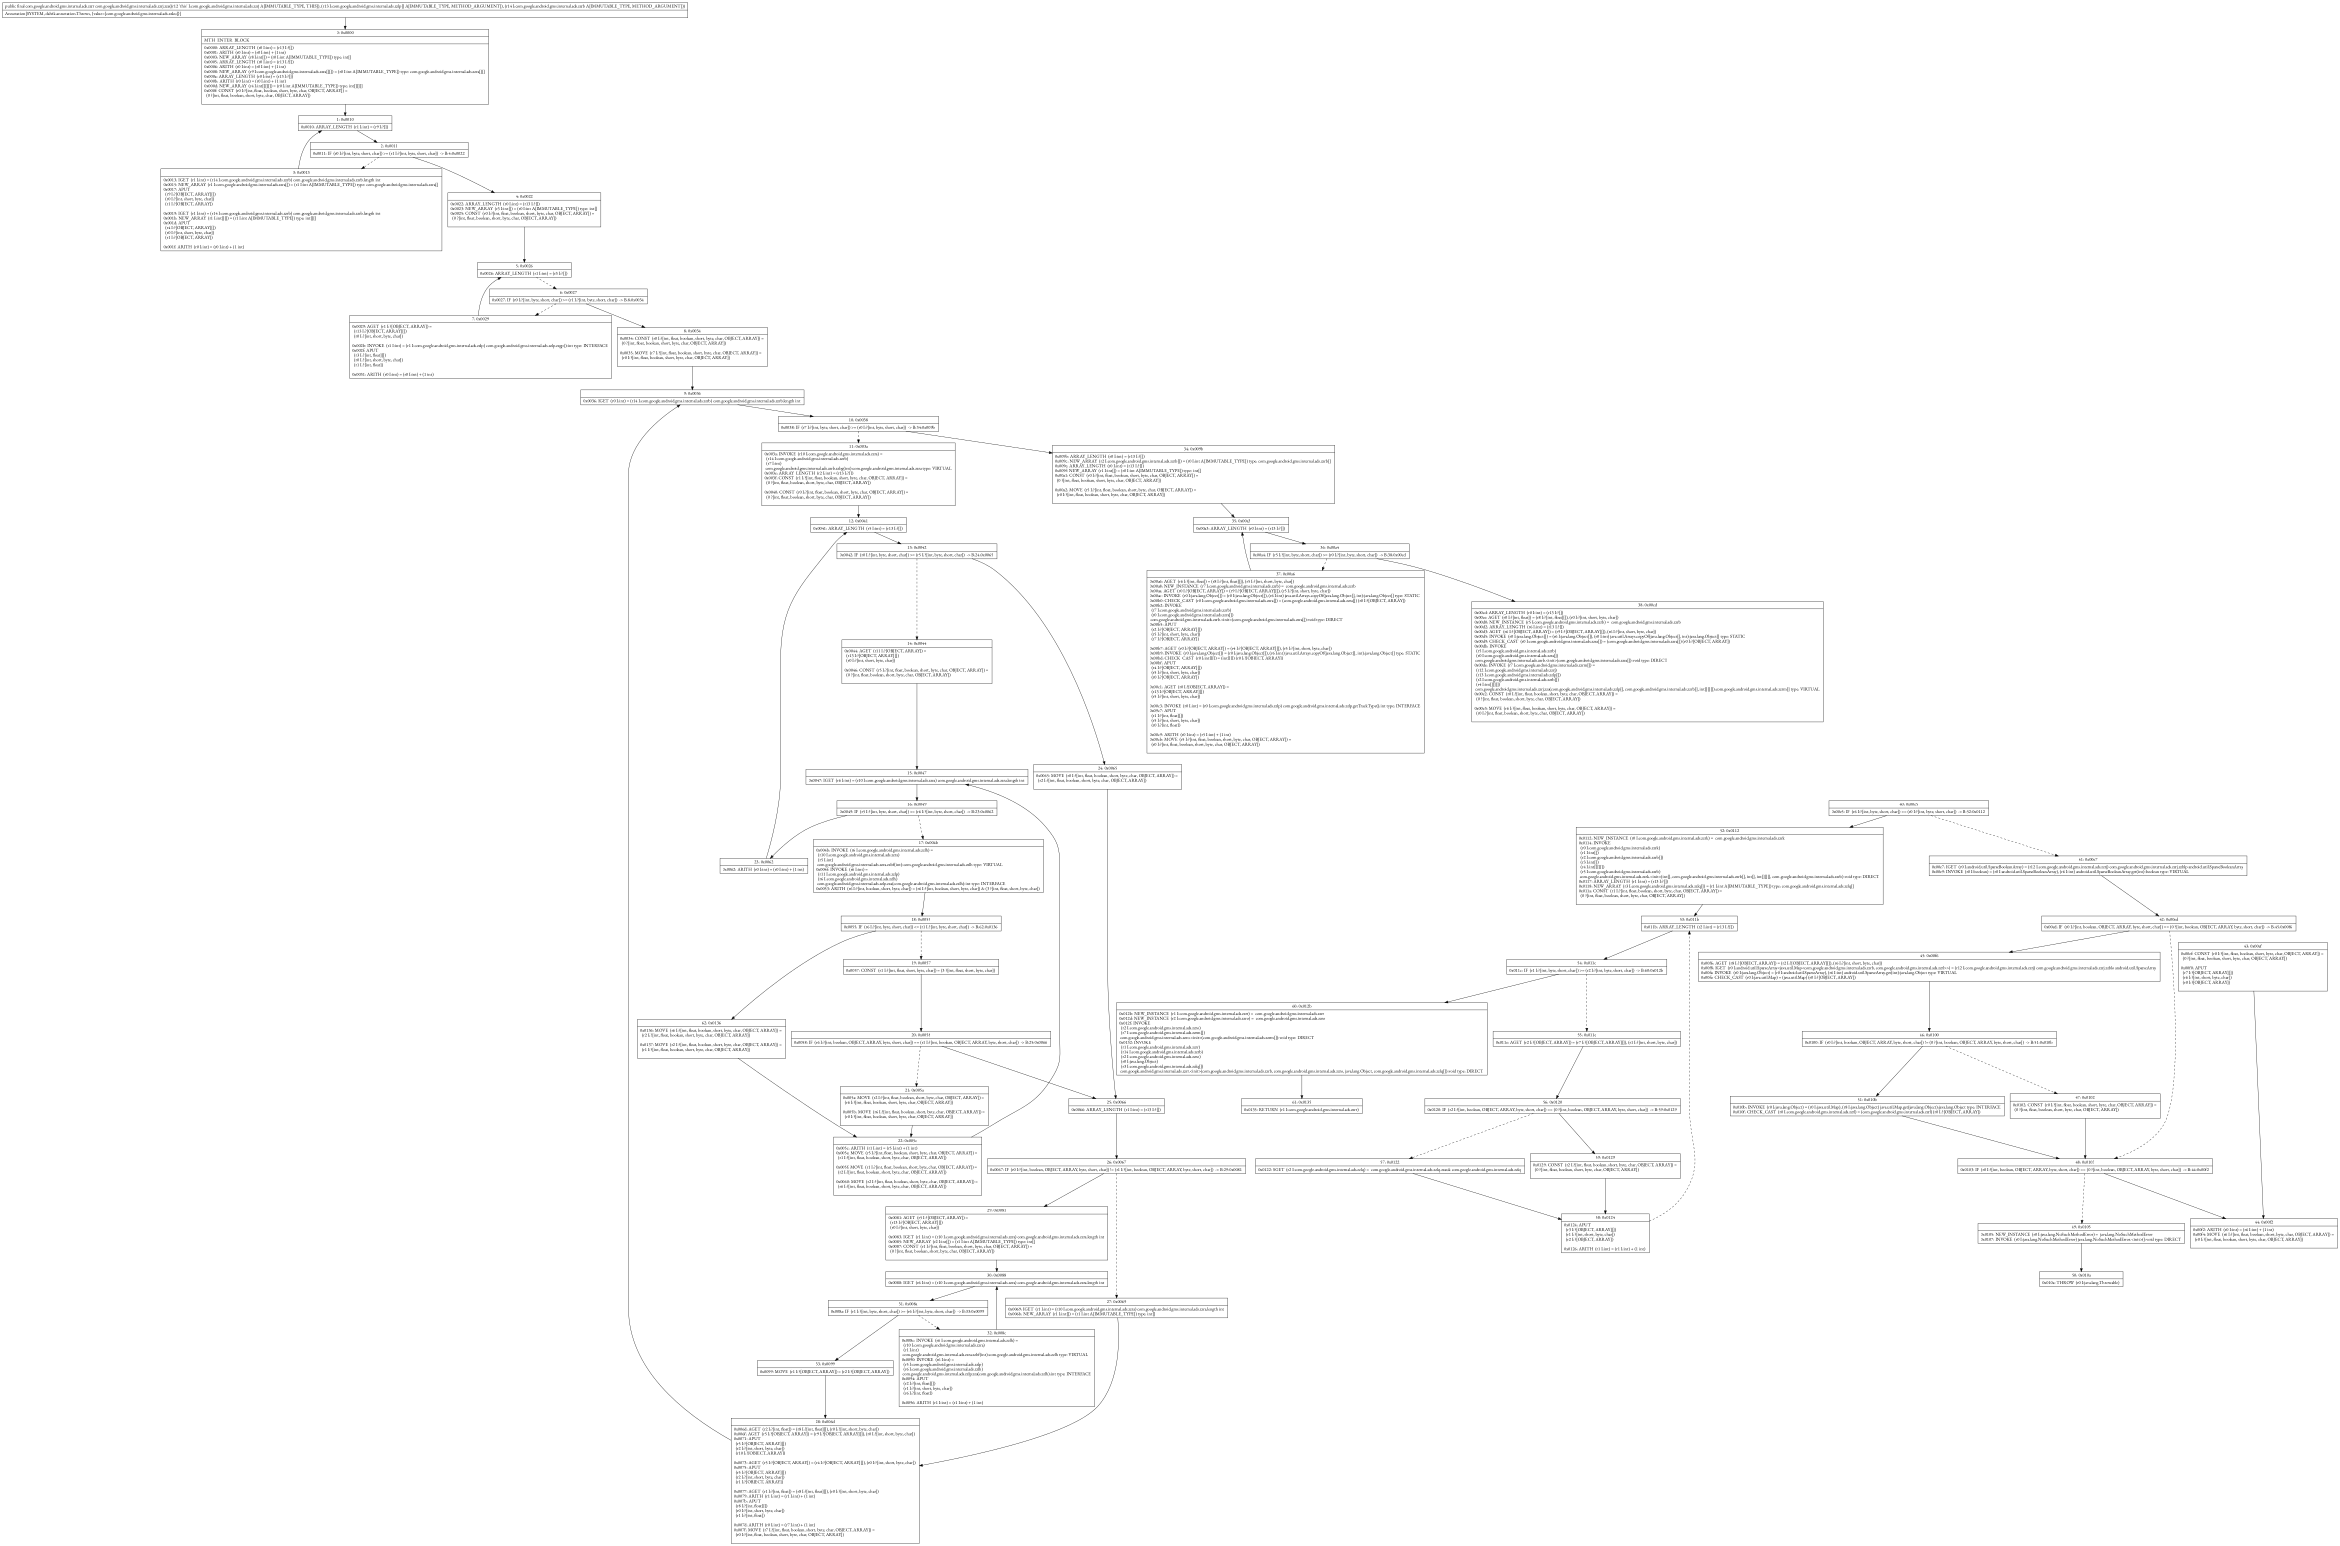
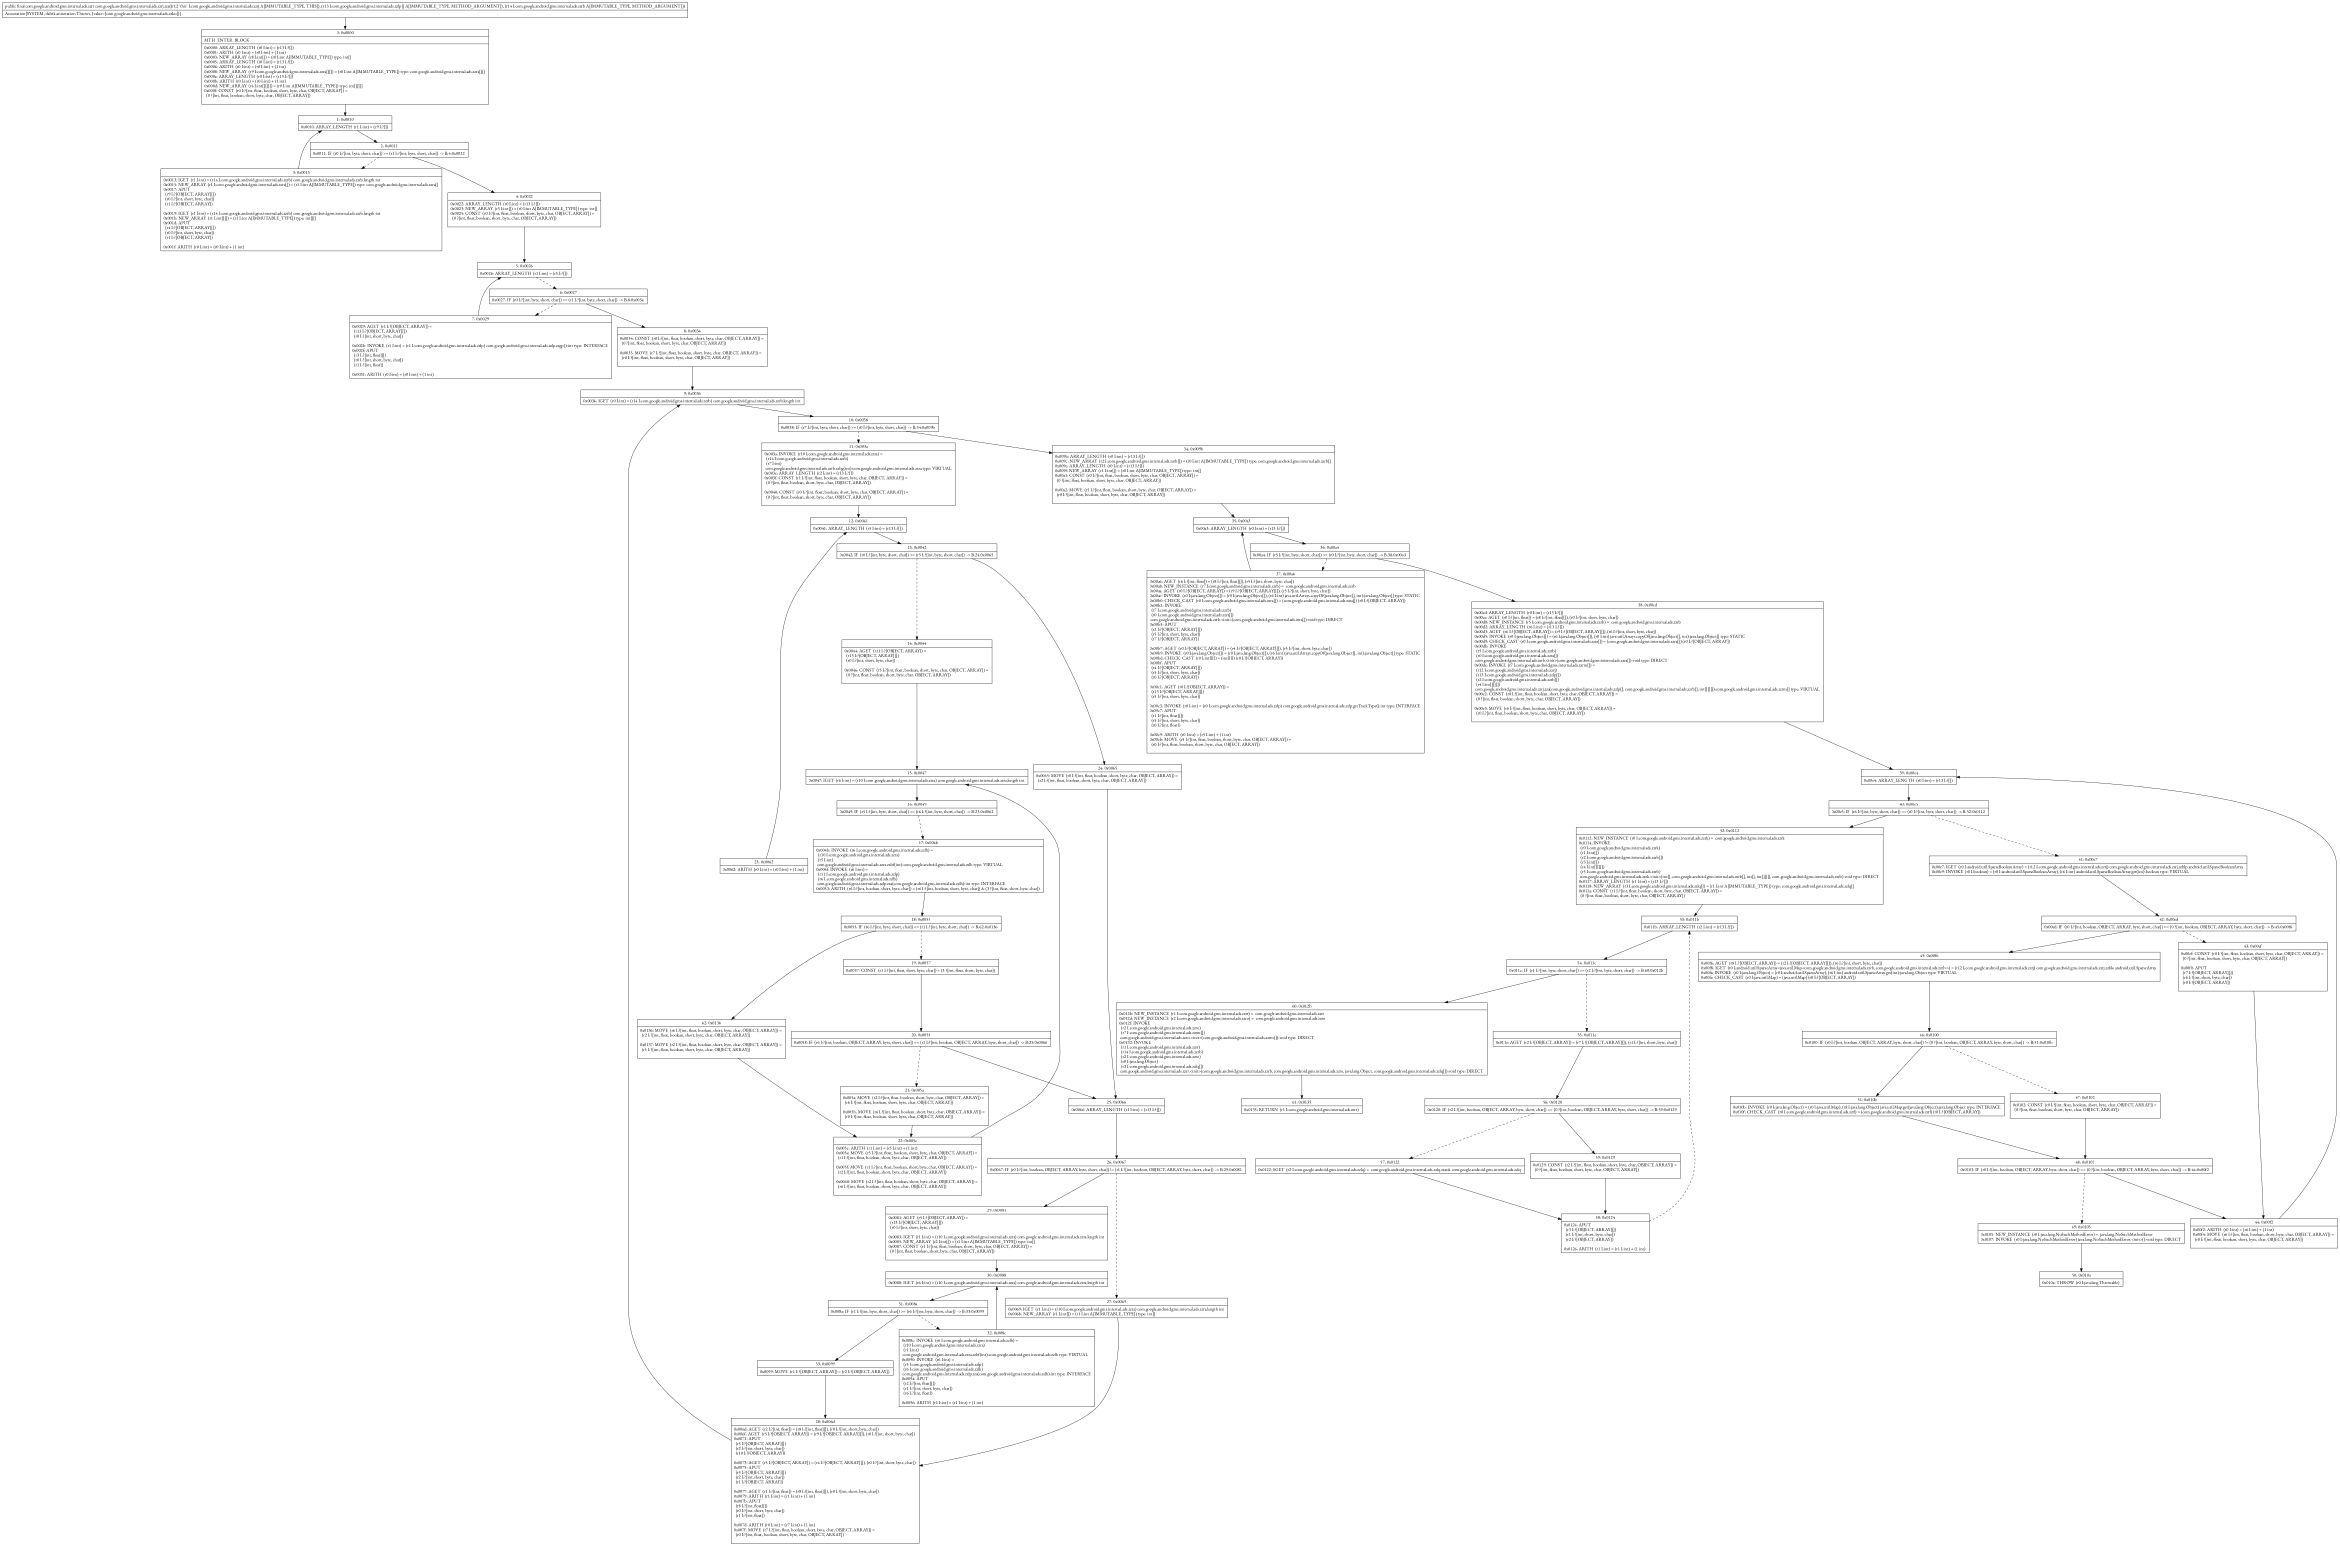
node "39: 0x00e4": added
edge "16: 0x0049" -> "23: 0x0062": removed
edge "42: 0x00ed" -> "48: 0x0103": now "42: 0x00ed" -> "43: 0x00ef"
